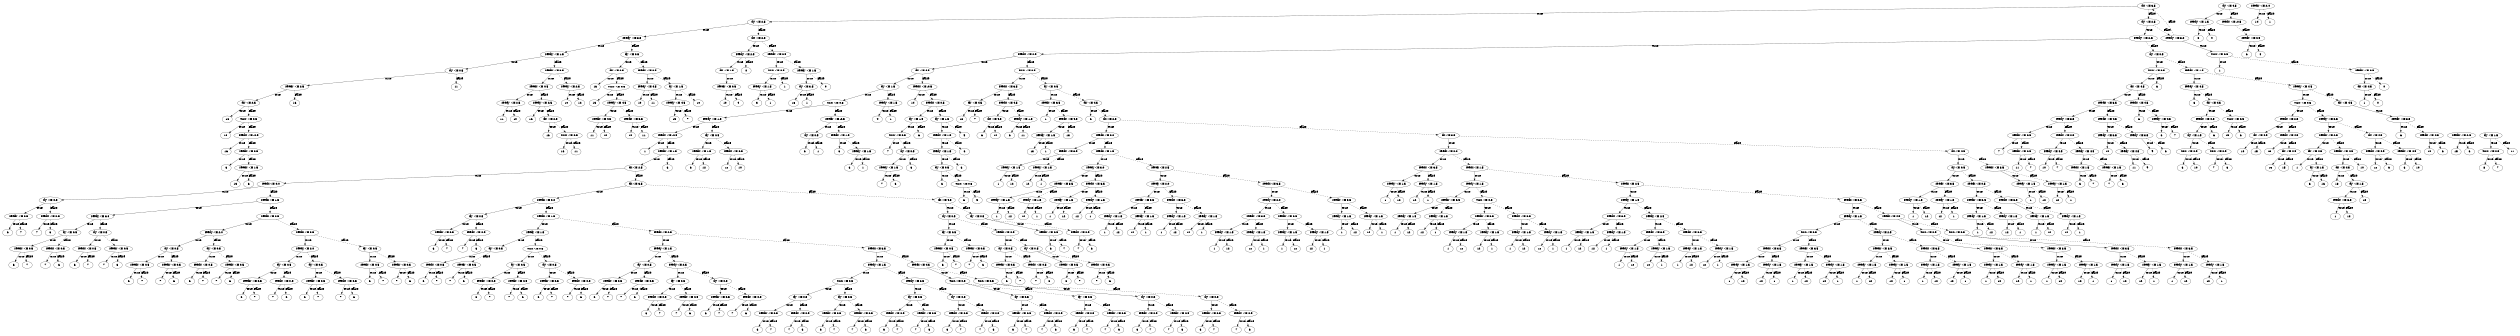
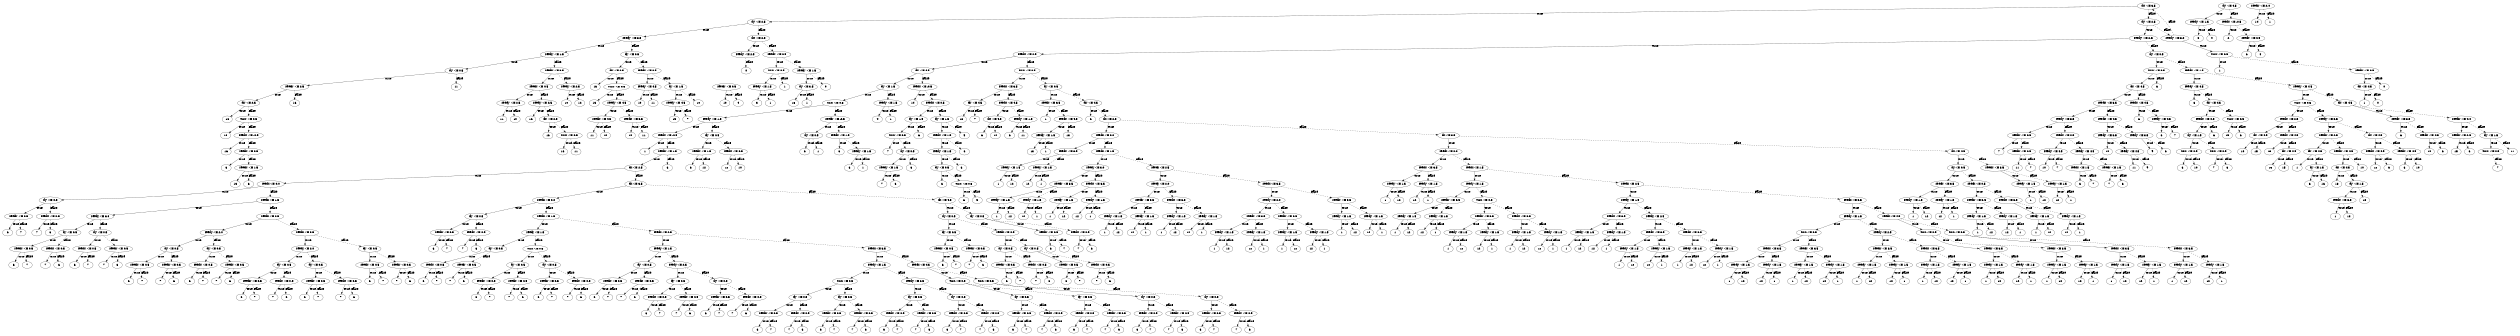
node "2": added
node "dx' <= 1.5": removed
node "seedx' <= 4.0": added
node "8": removed
